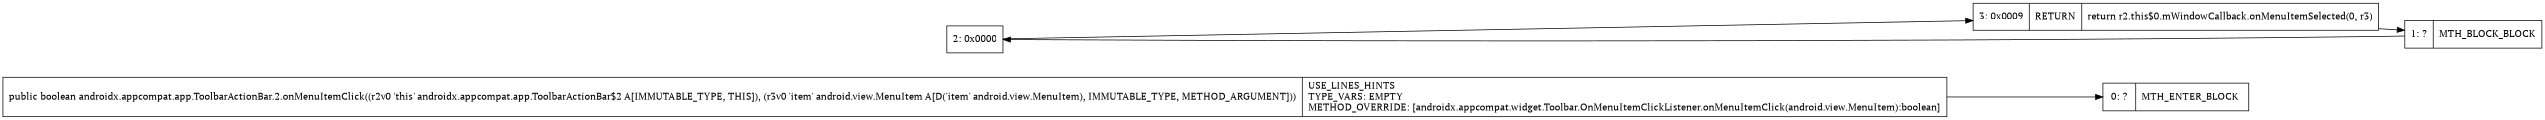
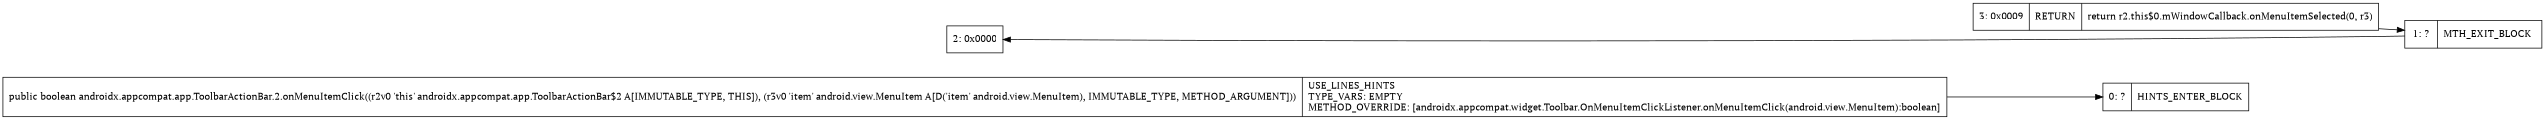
edge "2: 0x0000" -> "3: 0x0009": removed
node "1: ?": text "MTH_BLOCK_BLOCK" -> "MTH_EXIT_BLOCK"
node "0: ?": text "MTH_ENTER_BLOCK" -> "HINTS_ENTER_BLOCK"
